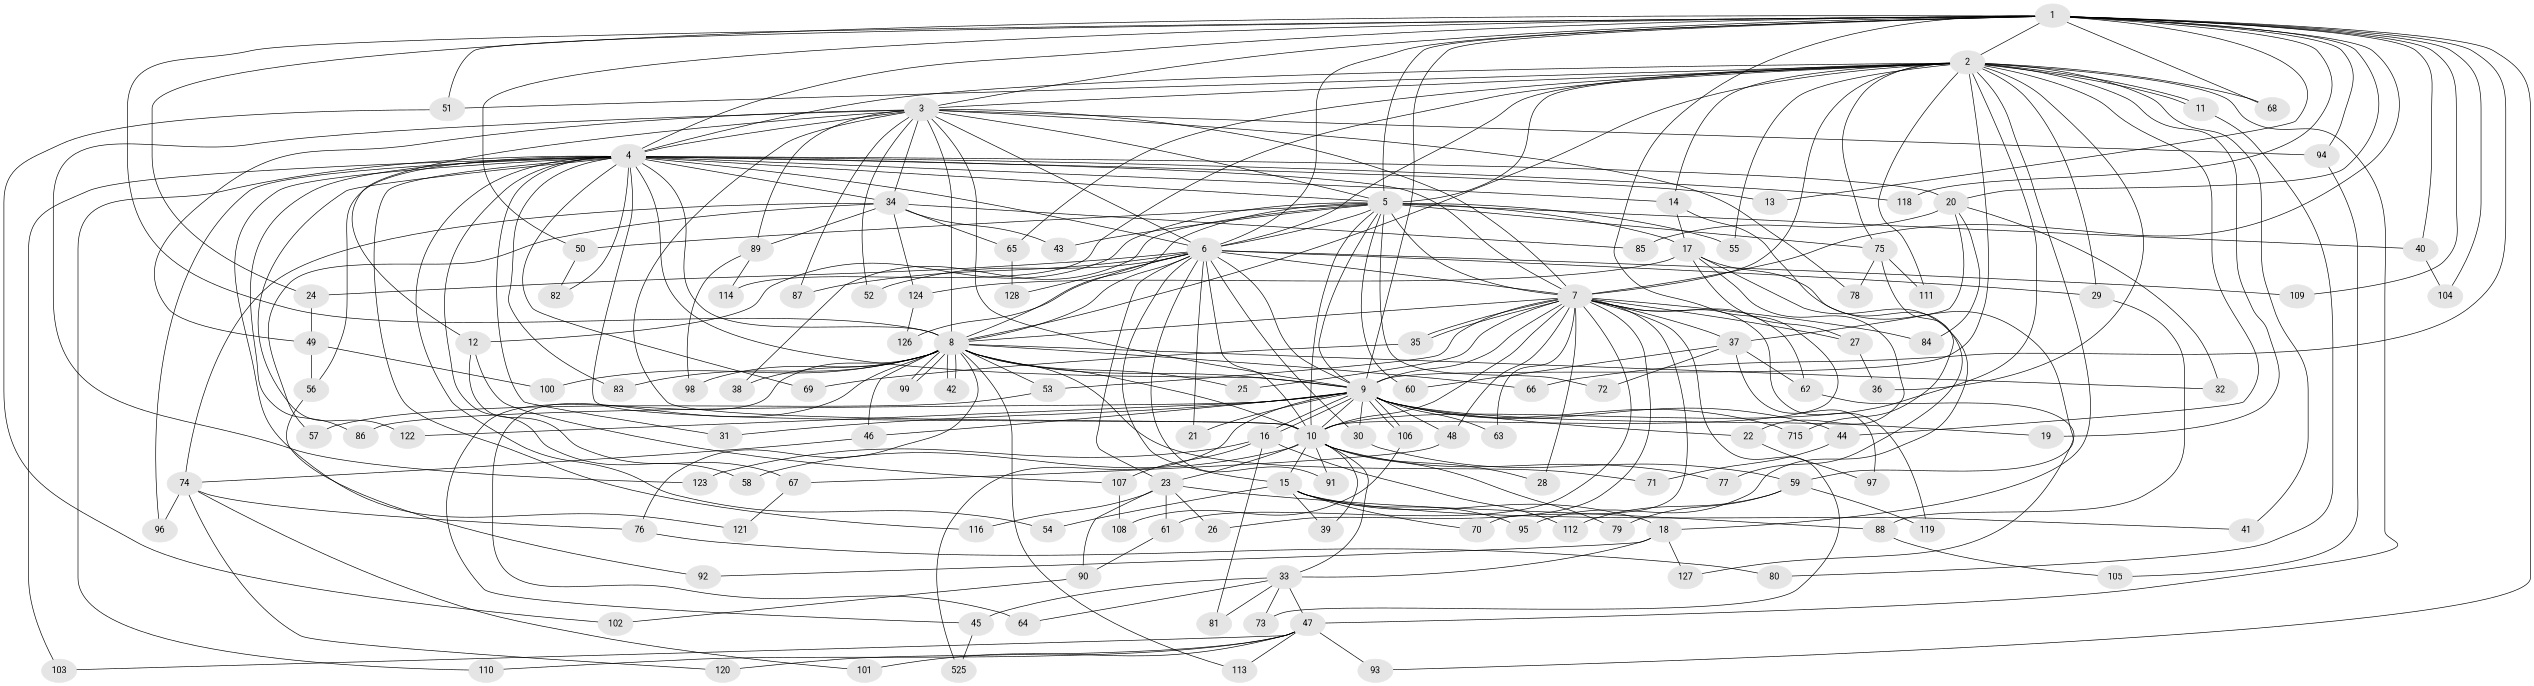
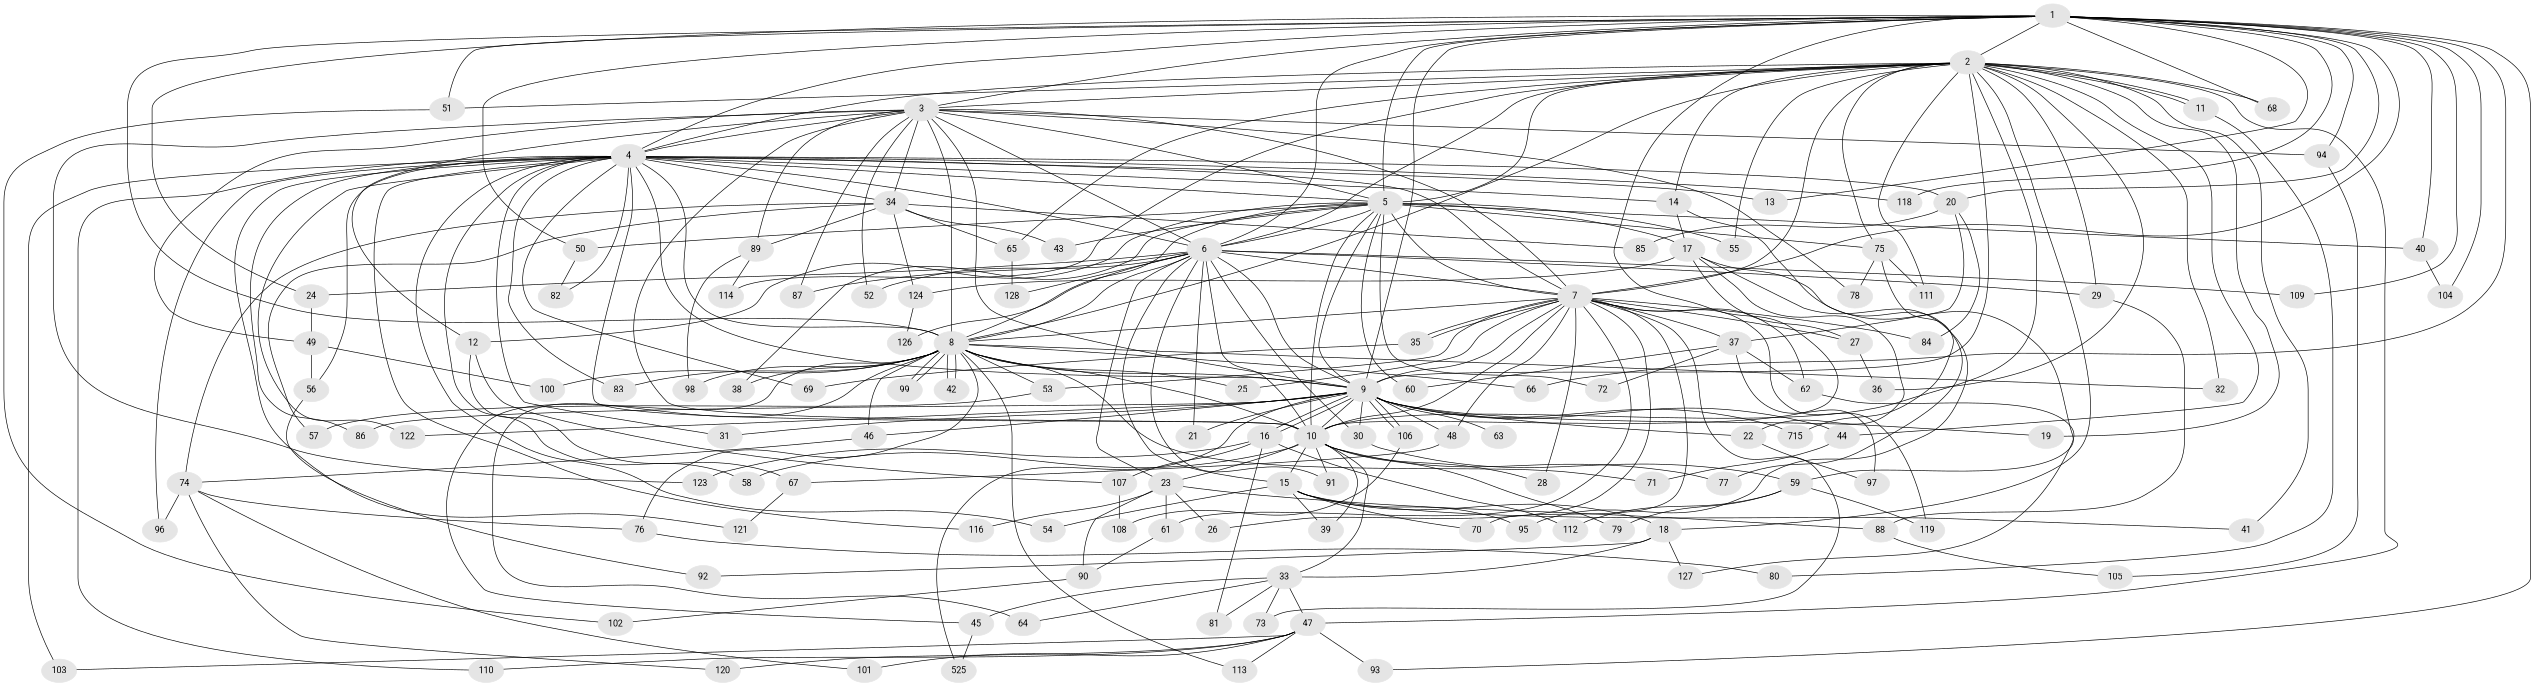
edge "20" -- "32": now "2" -- "32"
edge "7" -- "63": removed
